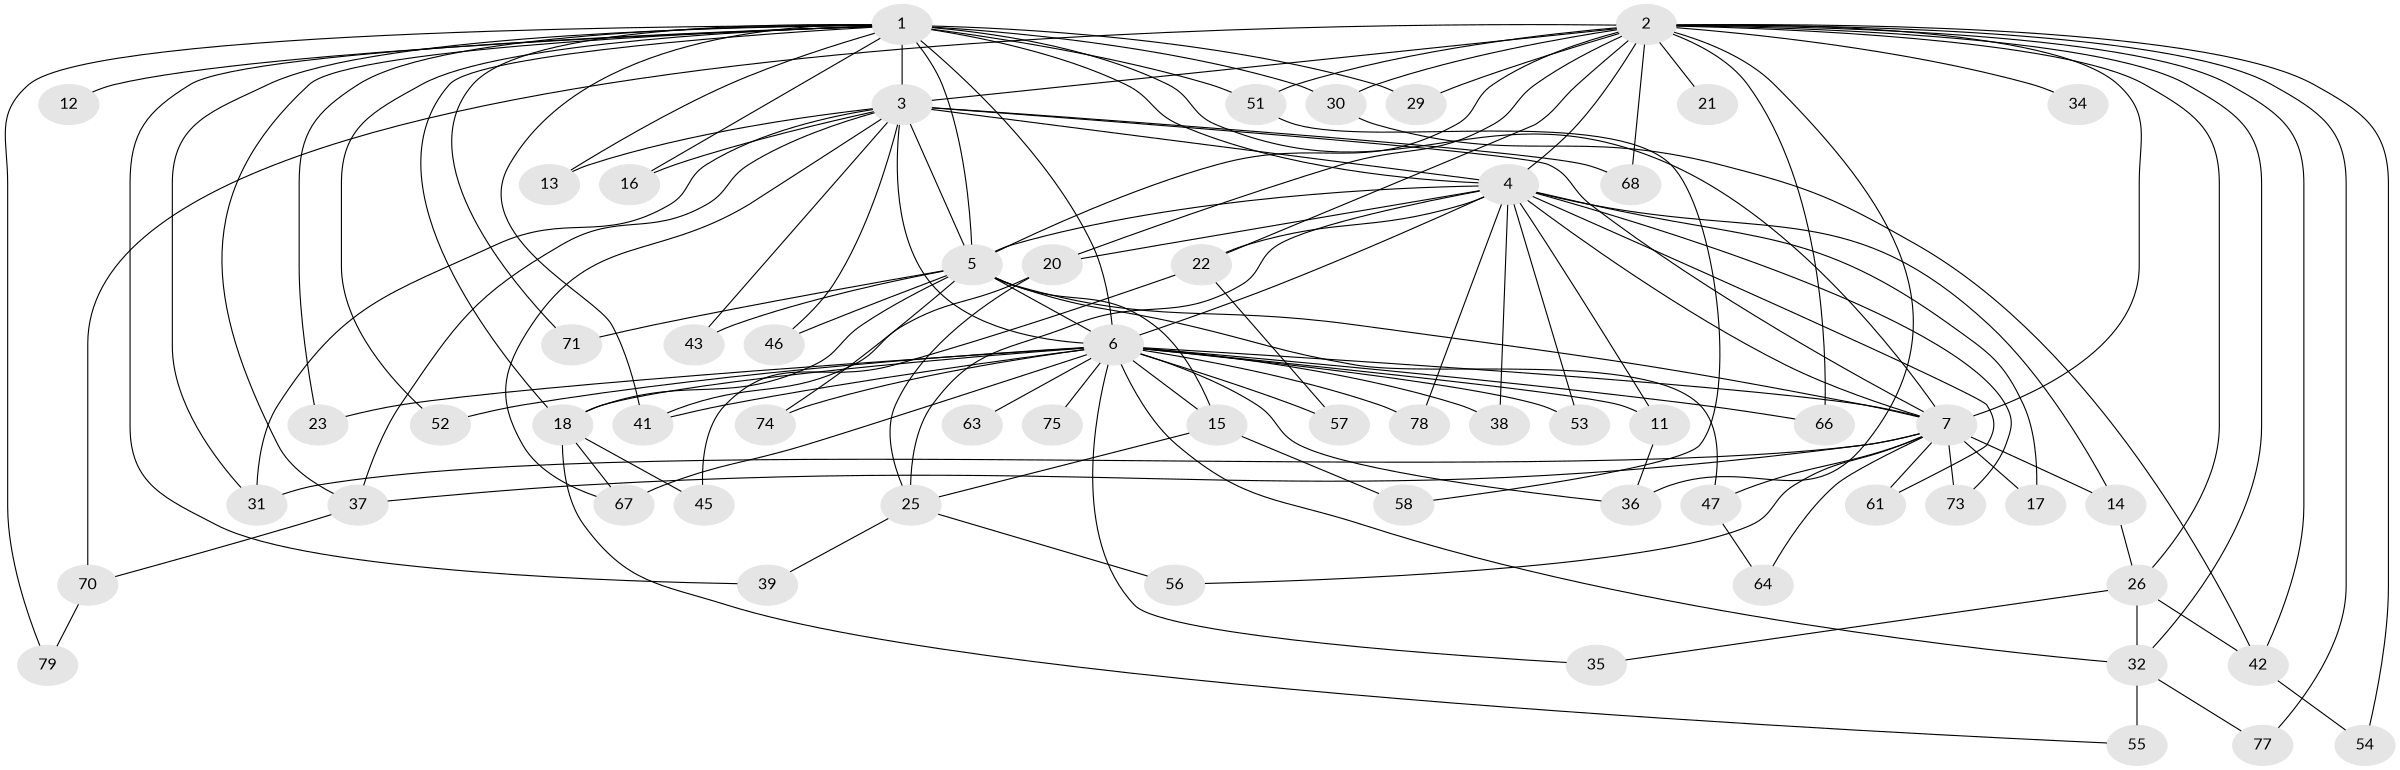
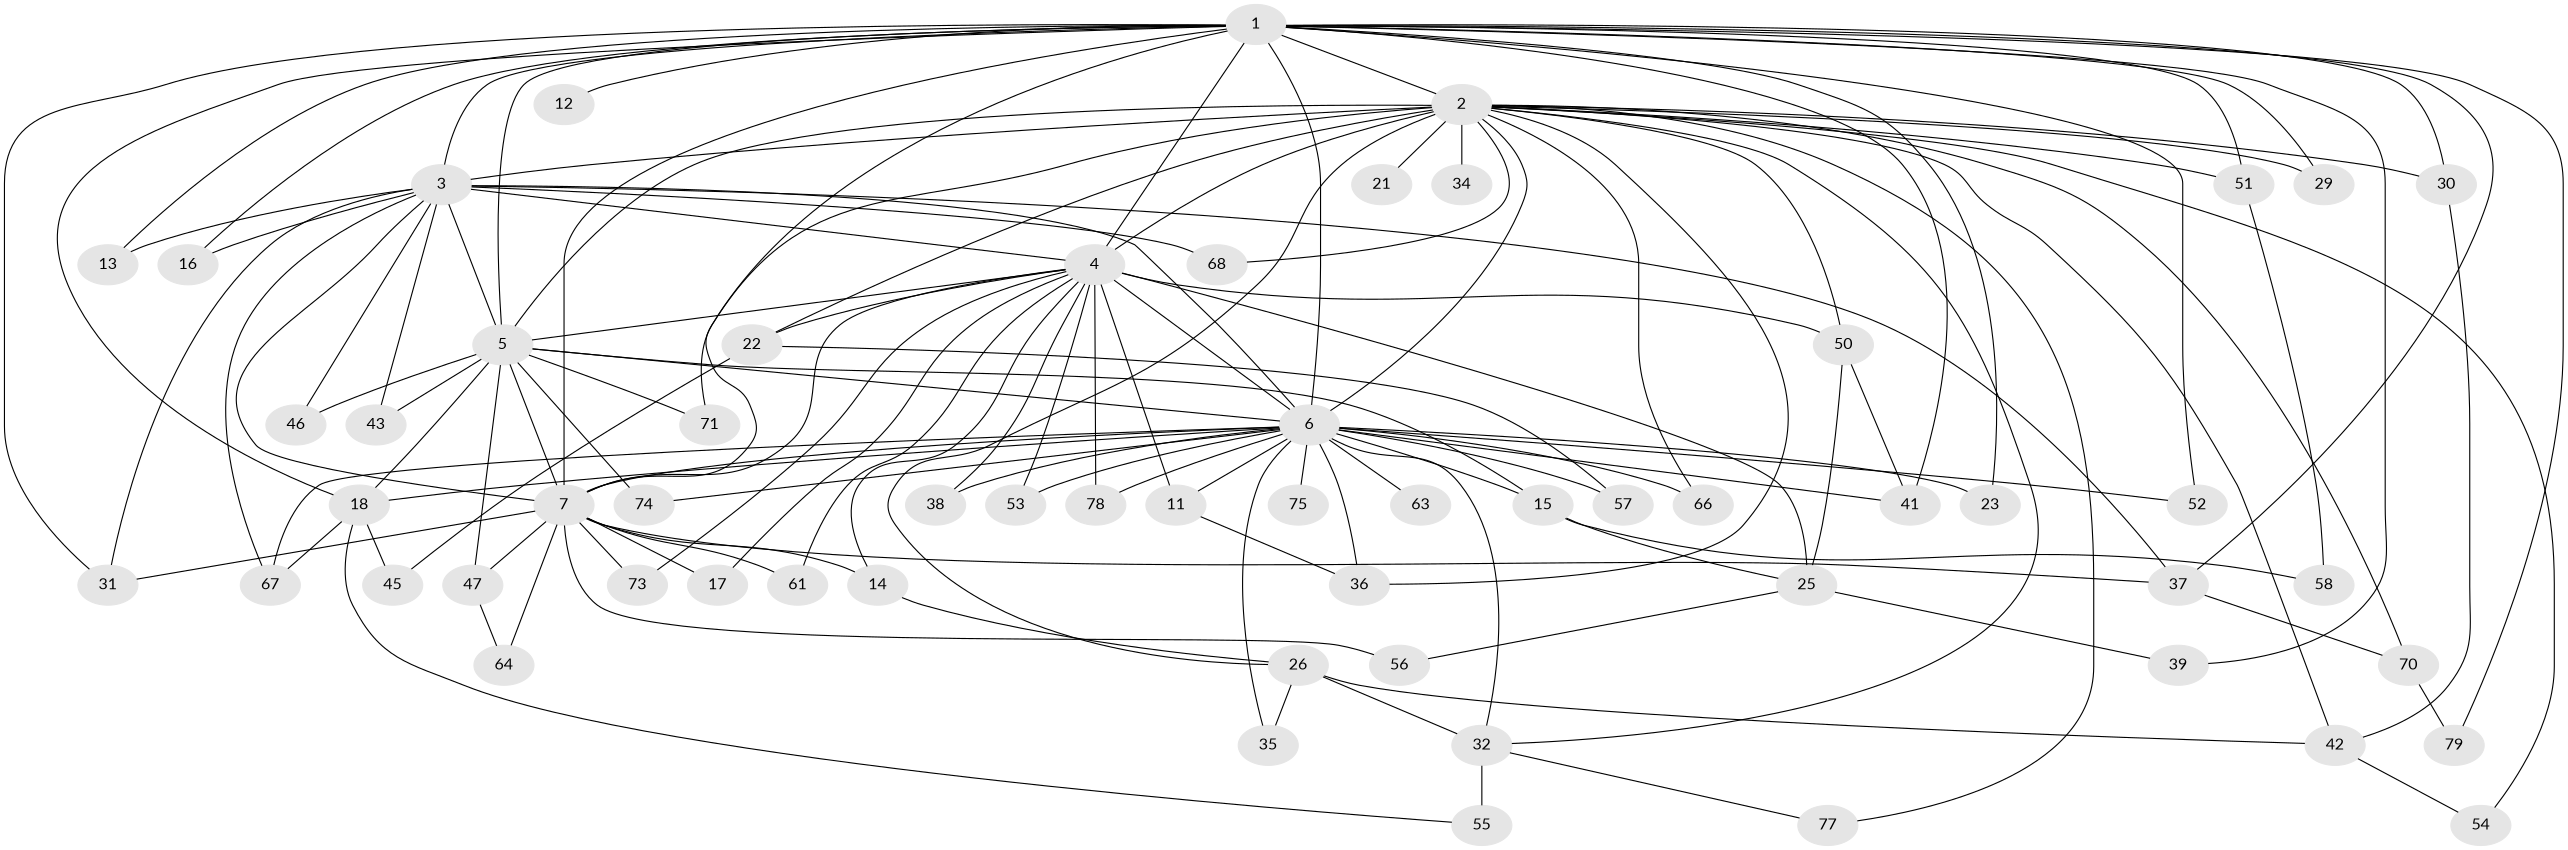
edge "1" -- "2": added
node "20": label "20" -> "50"
edge "2" -- "6": added
